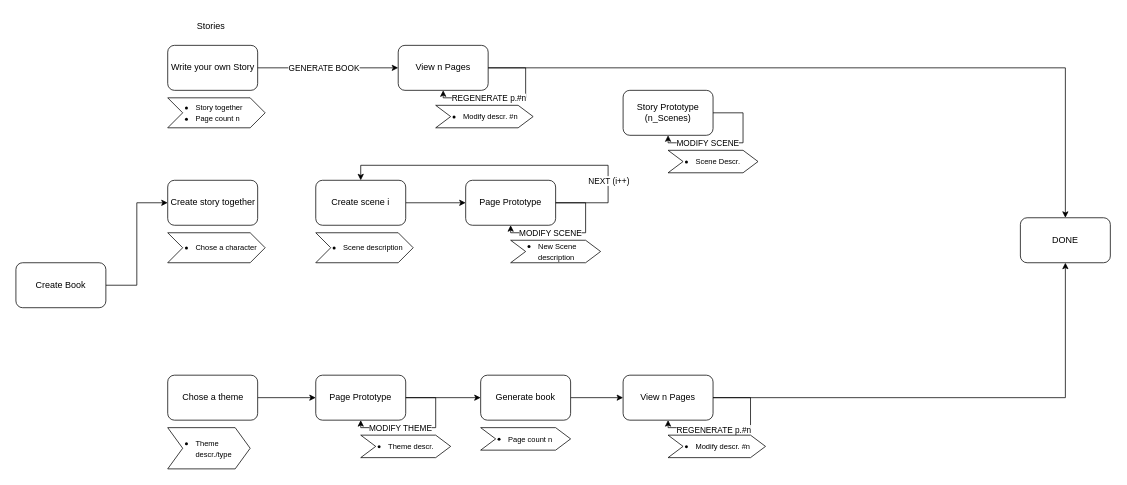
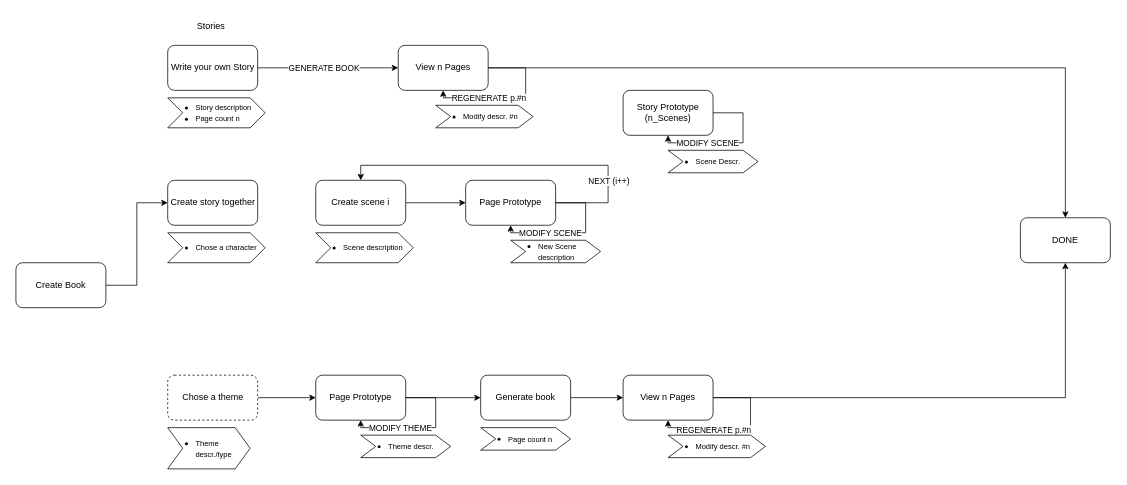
node "Story together Page count n": label "Story together Page count n" -> "Story description Page count n"
node "Chose a theme": style solid -> dashed
